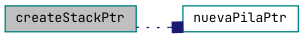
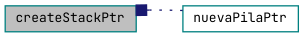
edge "createStackPtr" -> "nuevaPilaPtr": reversed
